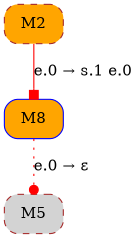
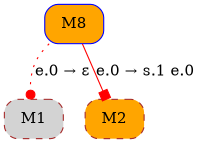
edge "M2" -> "M8": reversed
node "M5": label "M5" -> "M1"
